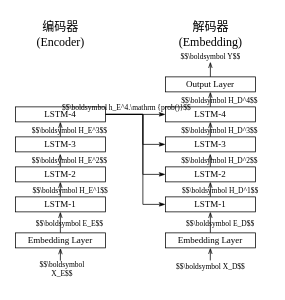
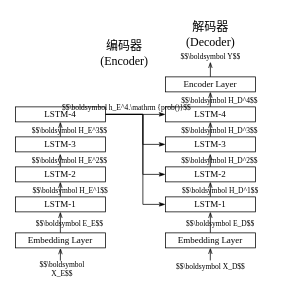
node "编码器 (Encoder)": moved (60, 34) -> (124, 53)
node "解码器 (Embedding)": label "解码器 (Embedding)" -> "解码器 (Decoder)"
node "Output Layer": label "Output Layer" -> "Encoder Layer"
